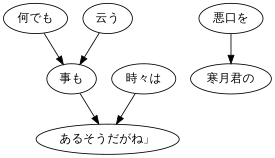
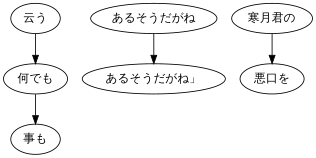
edge "云う" -> "事も": now "云う" -> "何でも"
edge "悪口を" -> "寒月君の": reversed
node "時々は": label "時々は" -> "あるそうだがね"
edge "事も" -> "あるそうだがね」": removed
